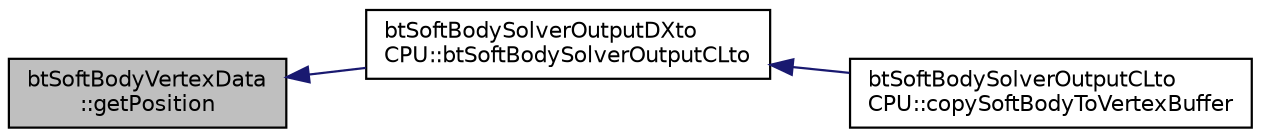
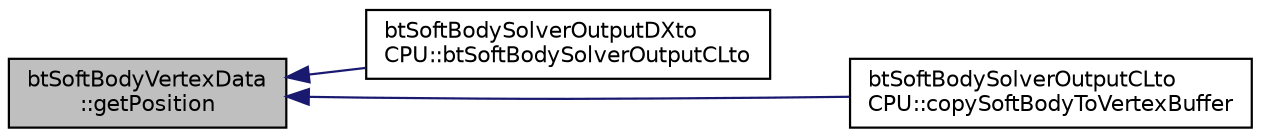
edge "btSoftBodySolverOutputCLto CPU::copySoftBodyToVertexBuffer" -> "btSoftBodySolverOutputDXto CPU::btSoftBodySolverOutputCLto": now "btSoftBodySolverOutputCLto CPU::copySoftBodyToVertexBuffer" -> "btSoftBodyVertexData ::getPosition"
